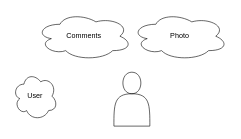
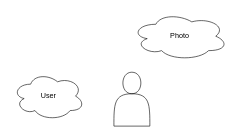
node "Comments": removed
node "User": size 45x48 -> 72x48
